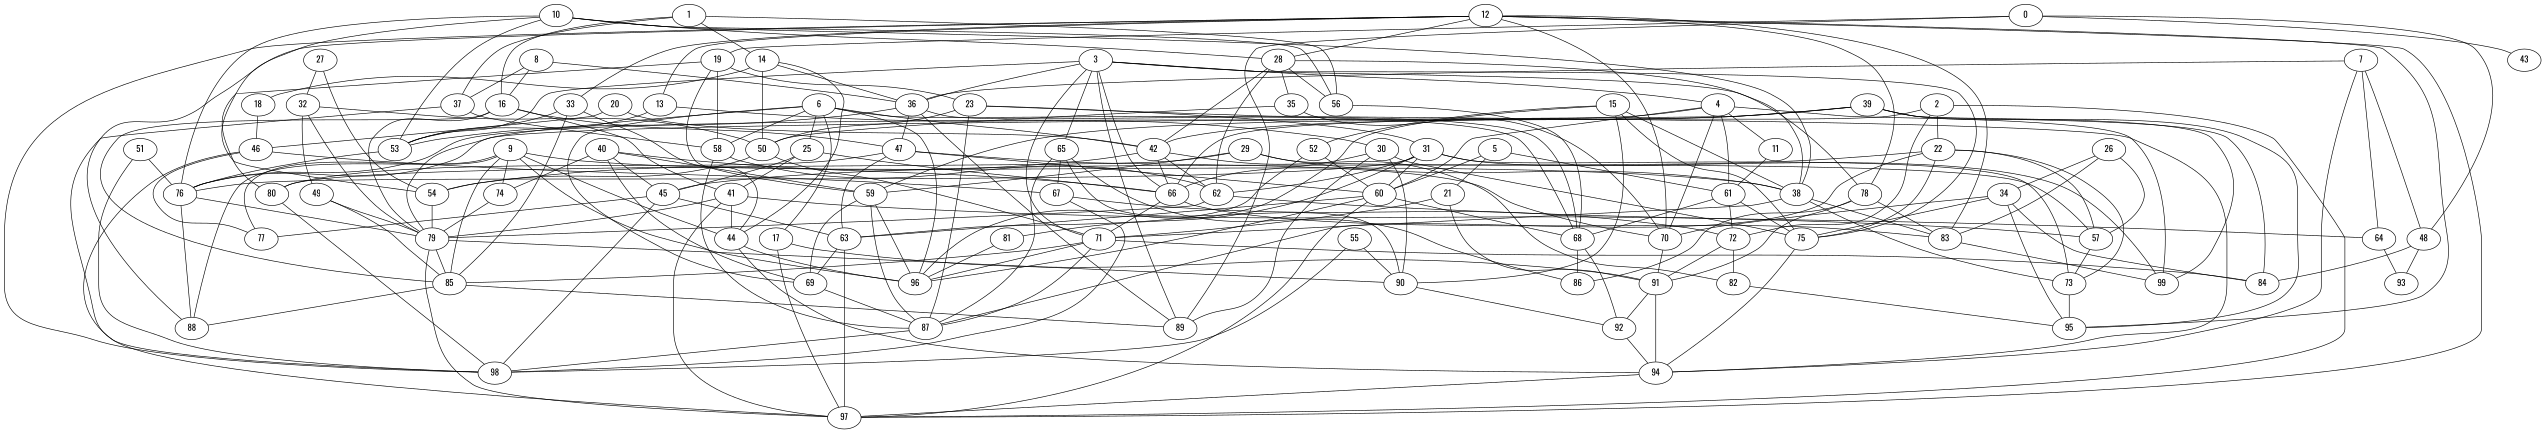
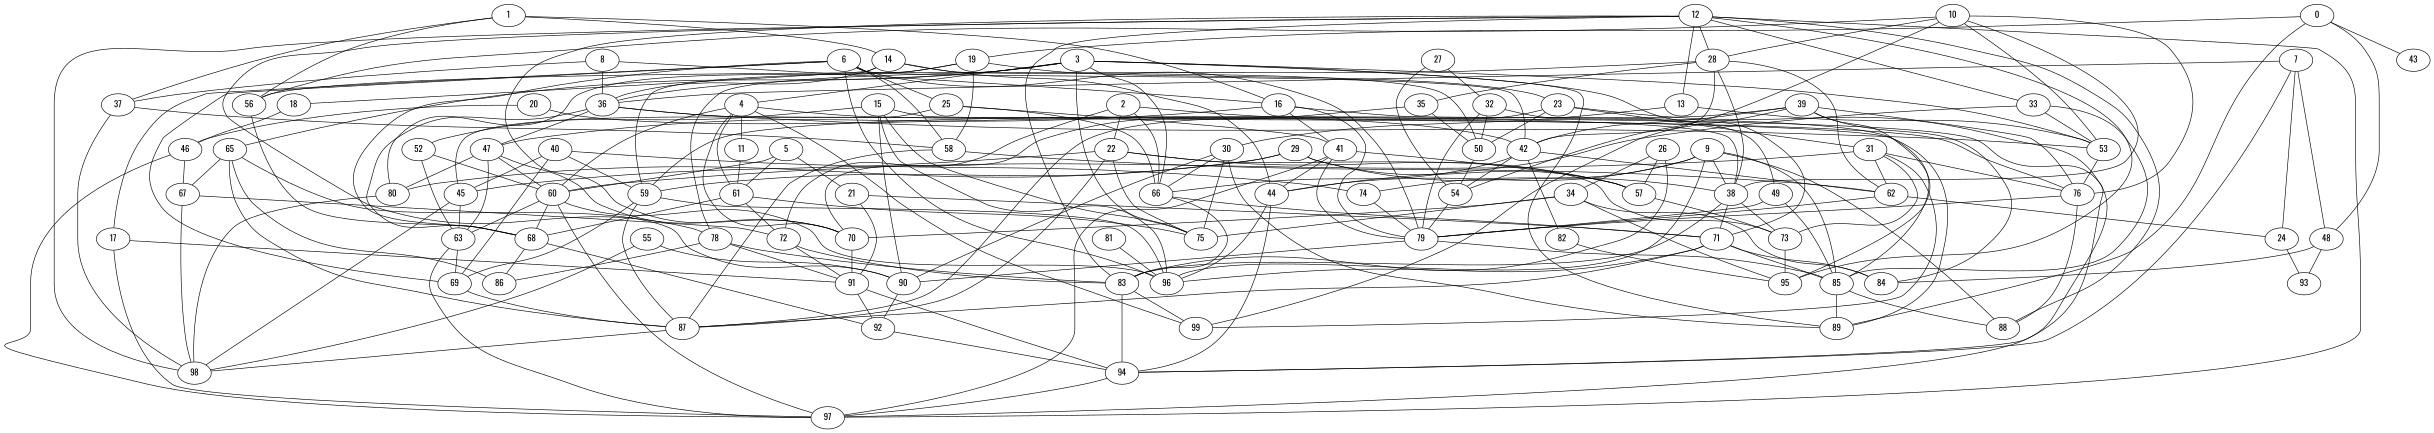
node "51": removed
edge "40" -- "66": removed
edge "50" -- "71": removed
edge "31" -- "81": removed
node "77": removed
node "64": label "64" -> "24"
edge "72" -- "82": now "72" -- "83"
edge "75" -- "94": now "83" -- "94"
edge "79" -- "97": removed
